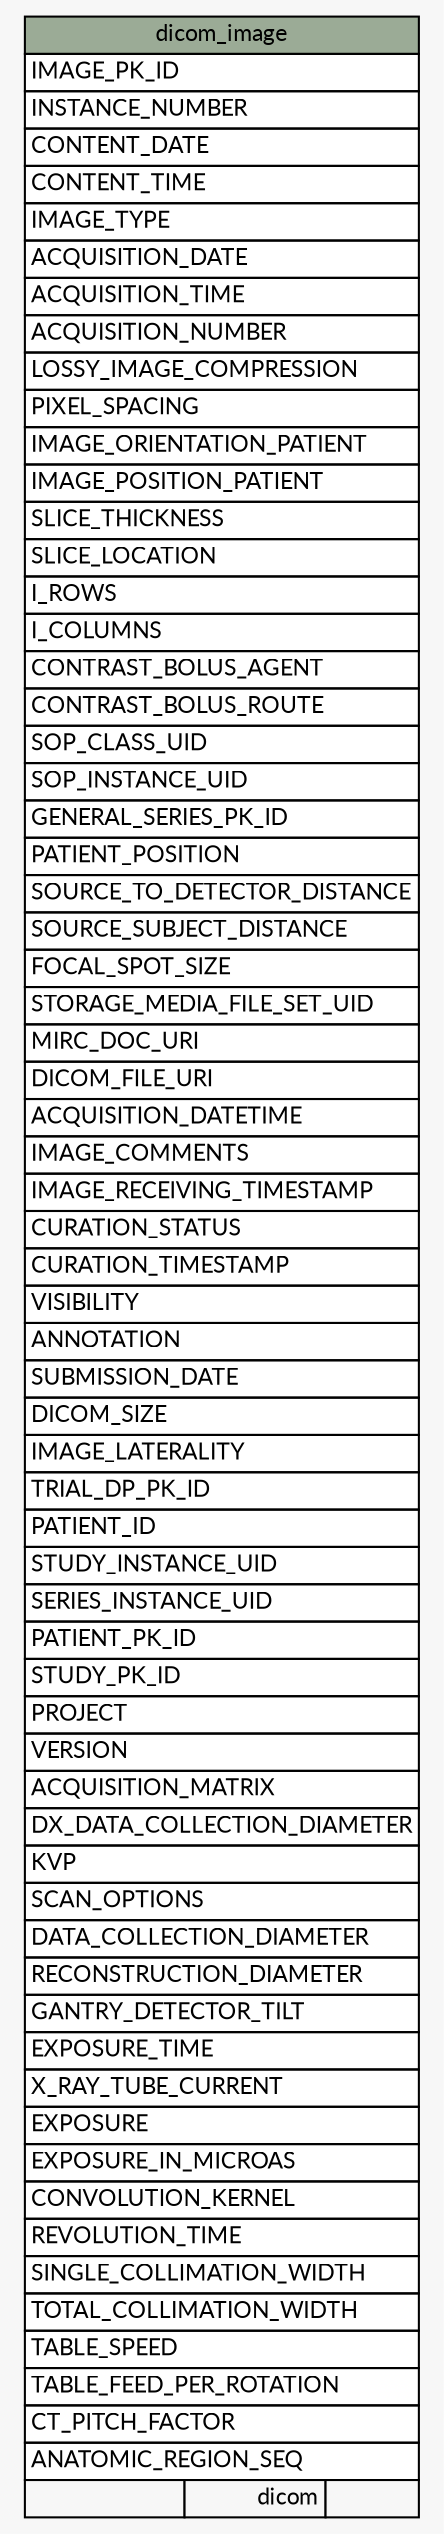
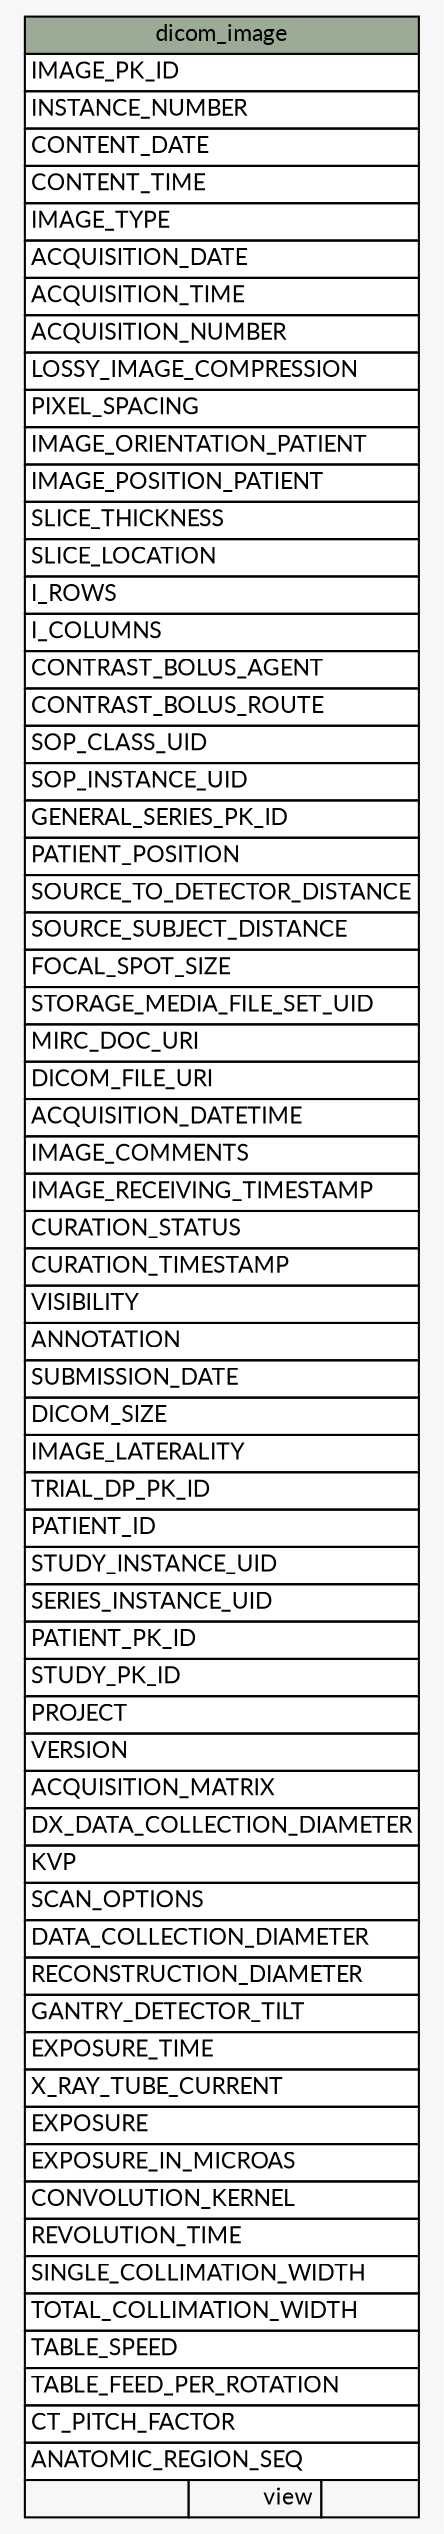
node "dicom_image": text "dicom" -> "view"
